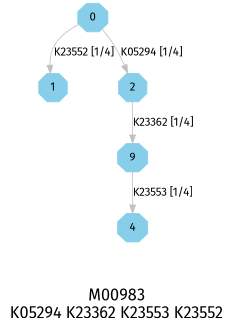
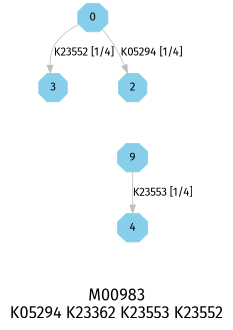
node "1": label "1" -> "3"
edge "2" -> "9": removed, label "K23362 [1/4]"
